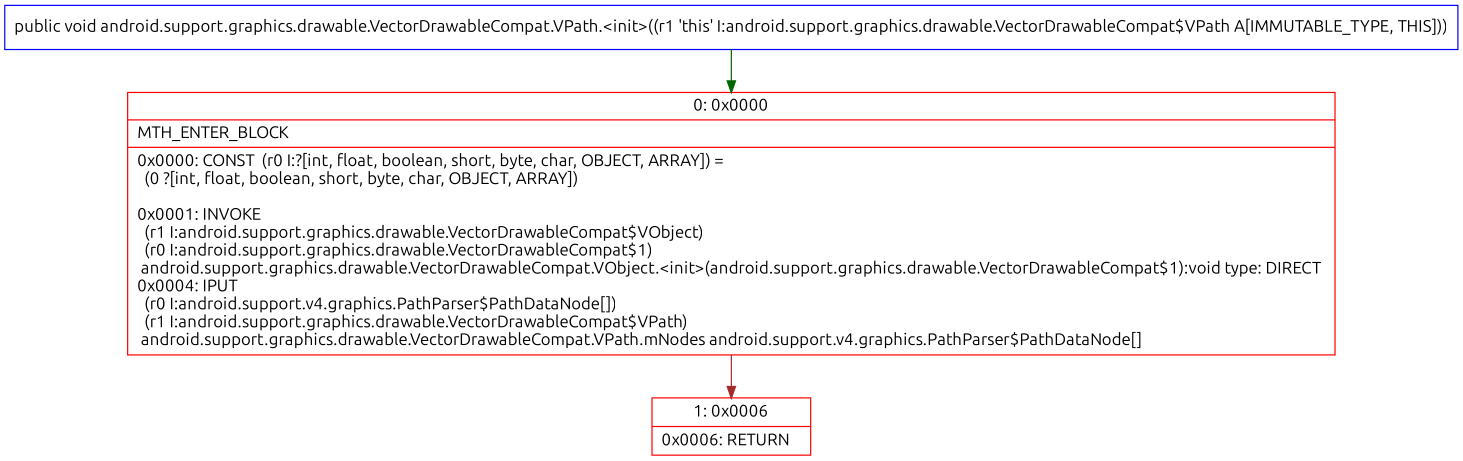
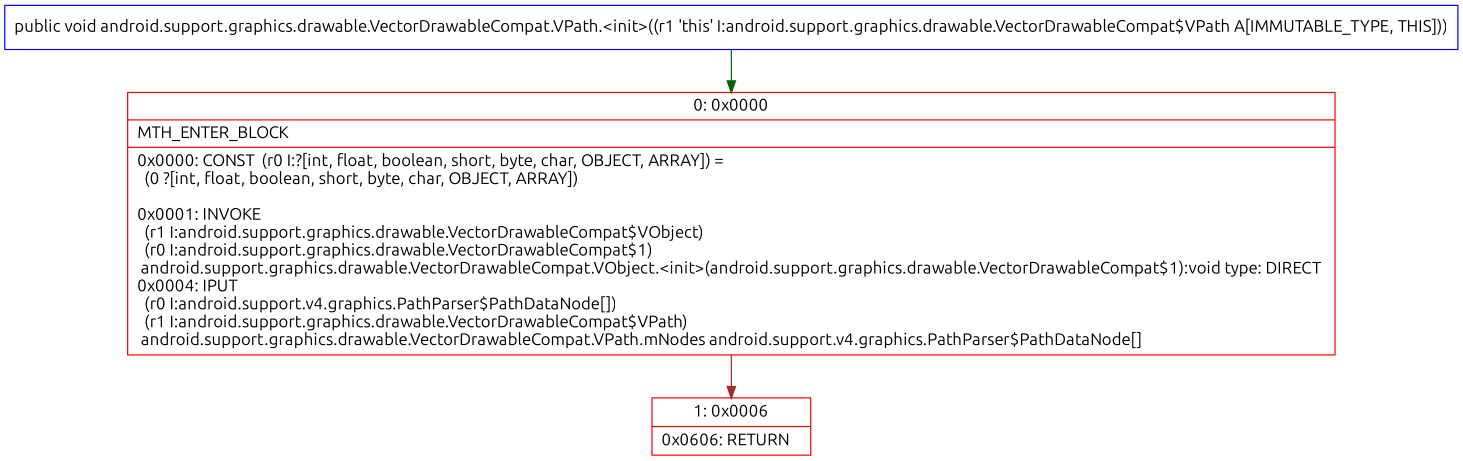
node "1: 0x0006": text "0x0006: RETURN" -> "0x0606: RETURN"
